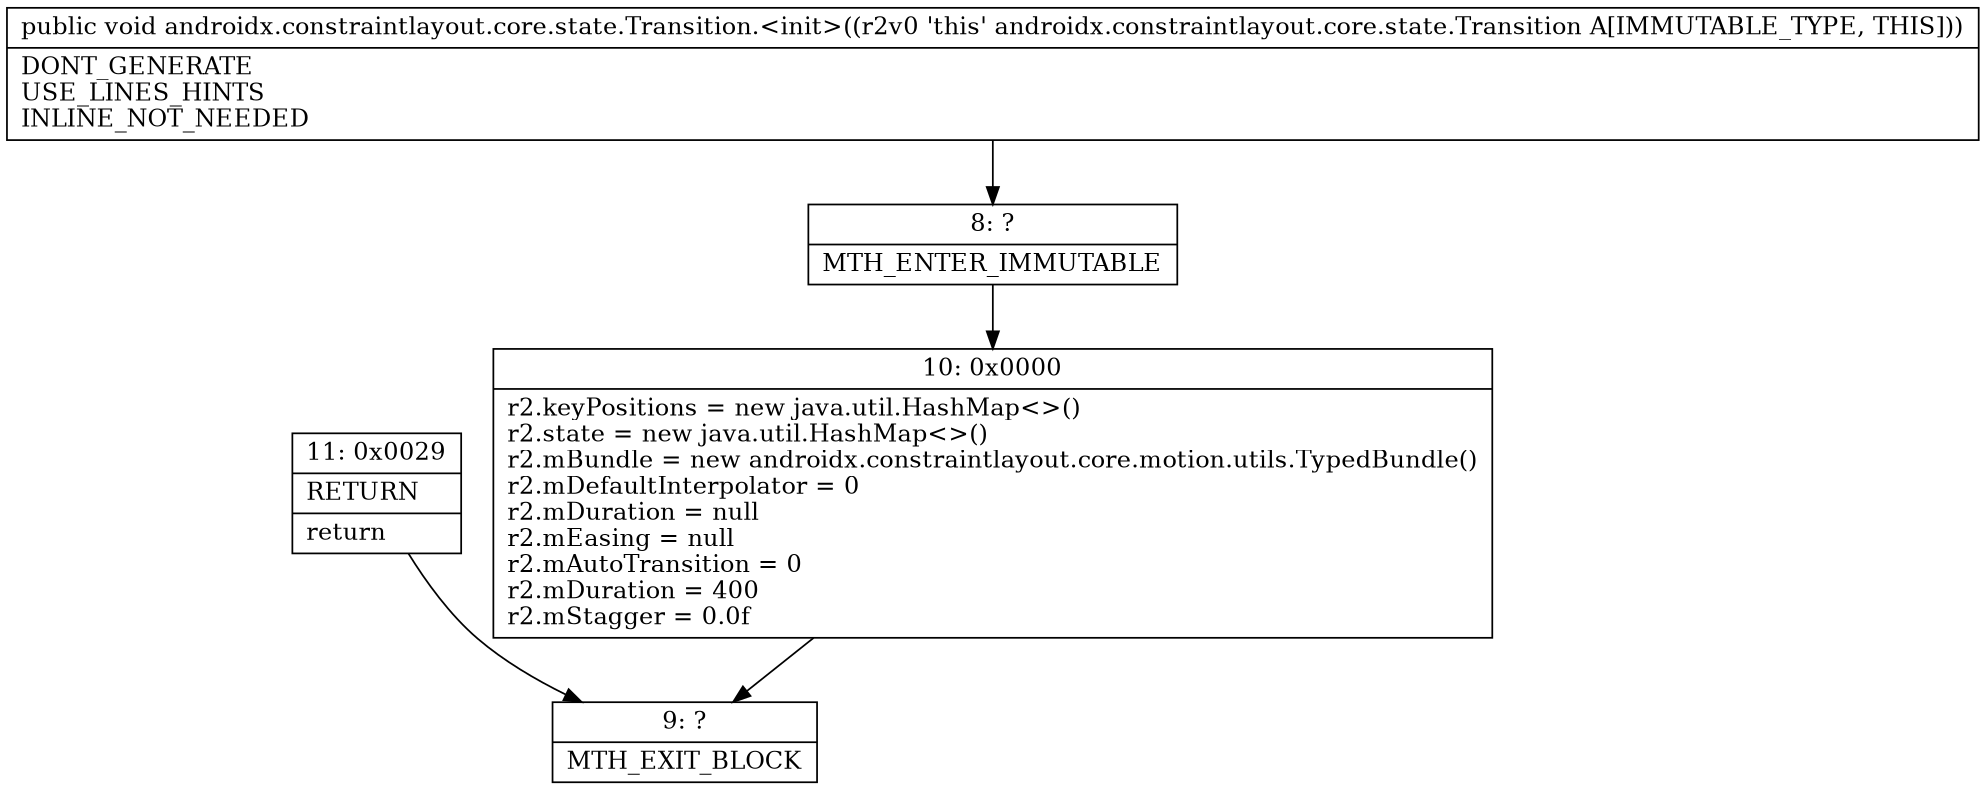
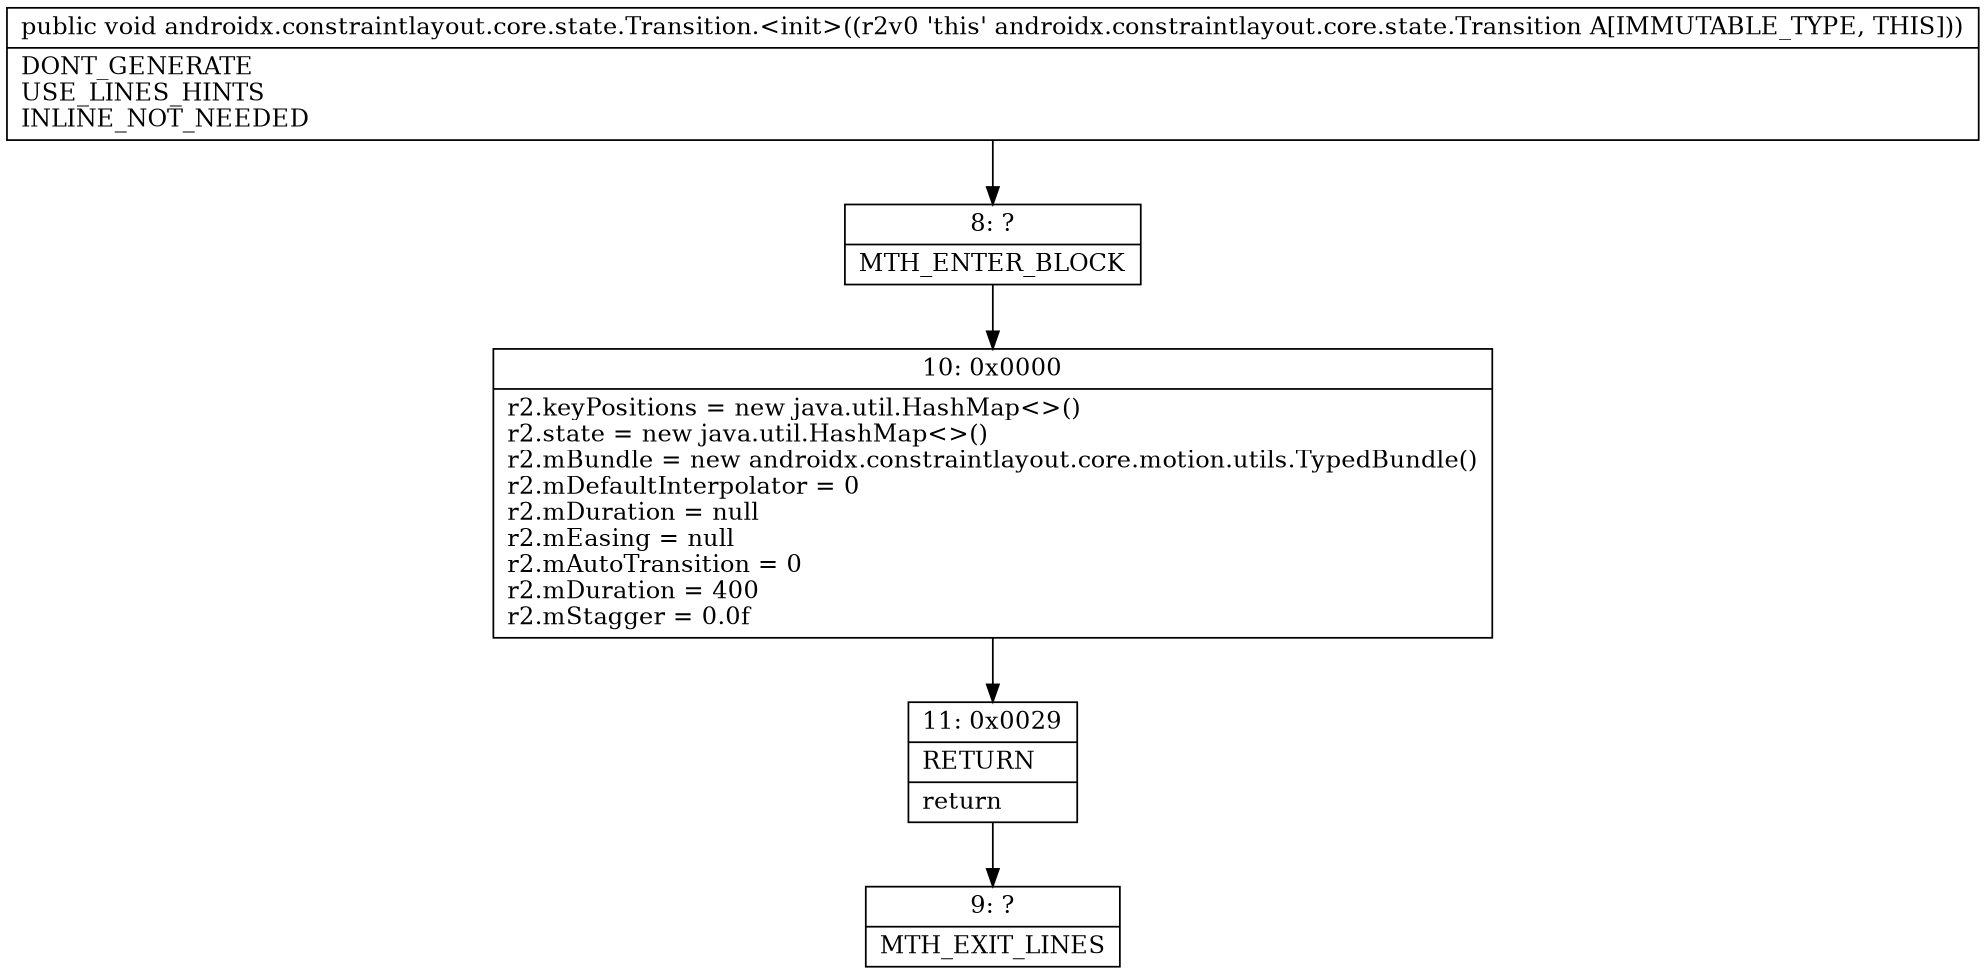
node "8: ?": text "MTH_ENTER_IMMUTABLE" -> "MTH_ENTER_BLOCK"
edge "10: 0x0000" -> "9: ?": now "10: 0x0000" -> "11: 0x0029"
node "9: ?": text "MTH_EXIT_BLOCK" -> "MTH_EXIT_LINES"
